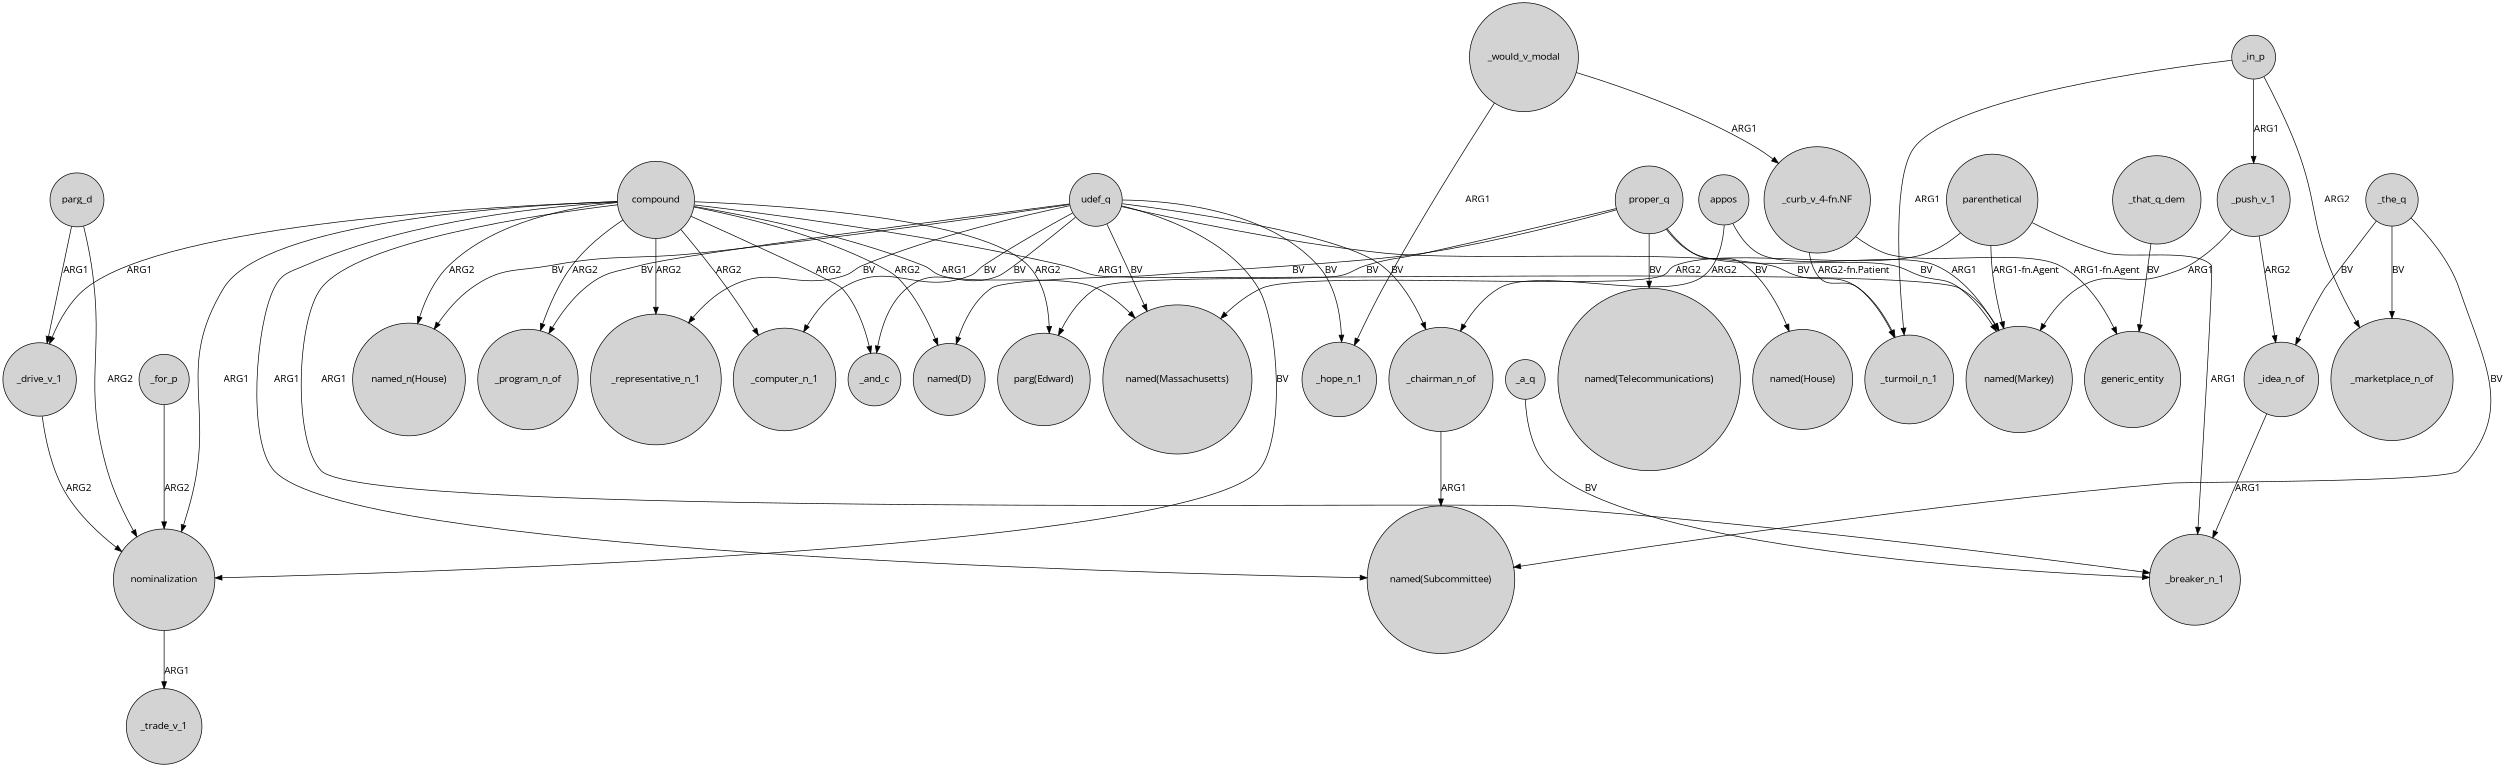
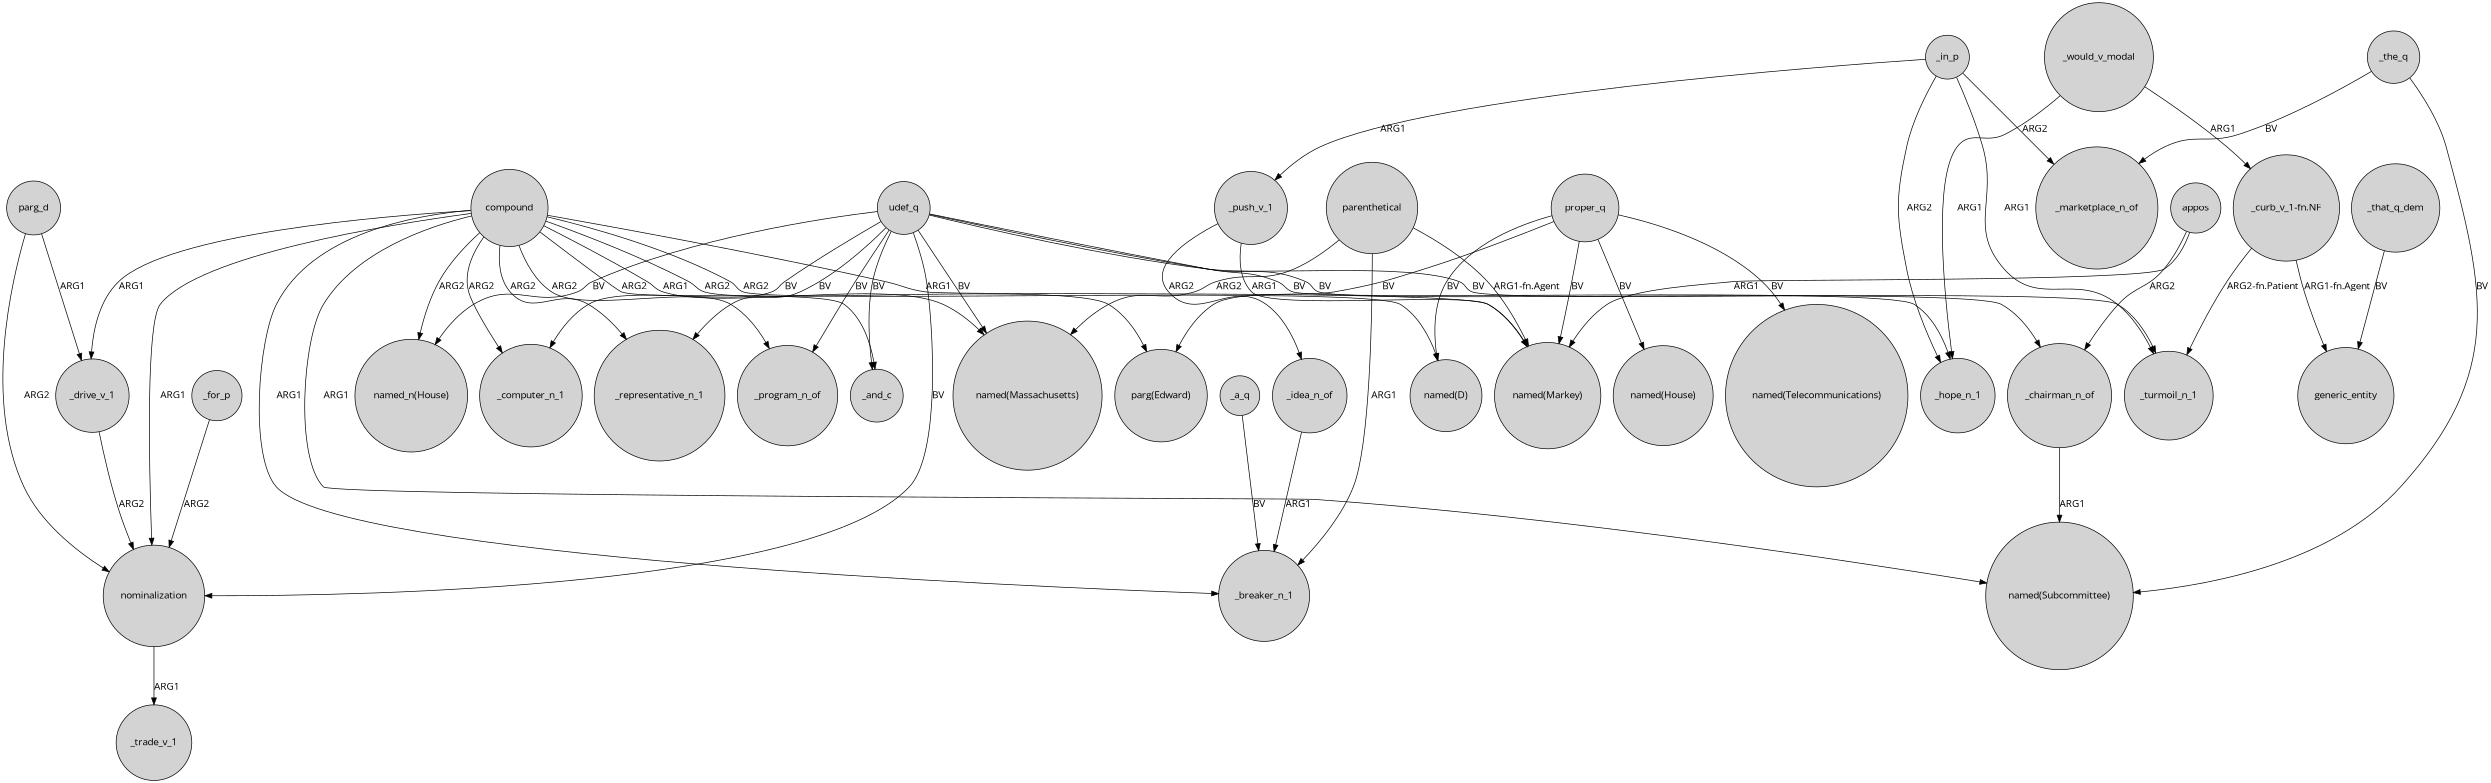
node "_curb_v_4-fn.NF": label "_curb_v_4-fn.NF" -> "_curb_v_1-fn.NF"
edge "_in_p" -> "_hope_n_1": added, label "ARG2"
edge "_the_q" -> "_idea_n_of": removed, label "BV"
